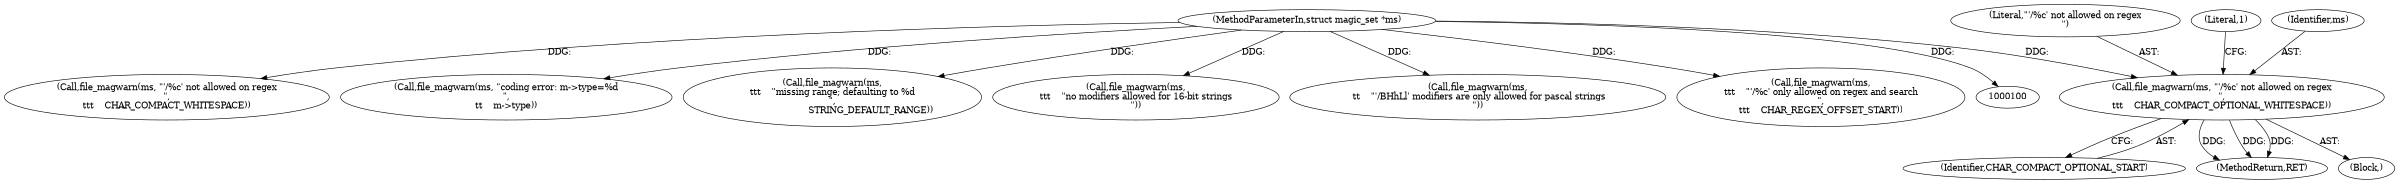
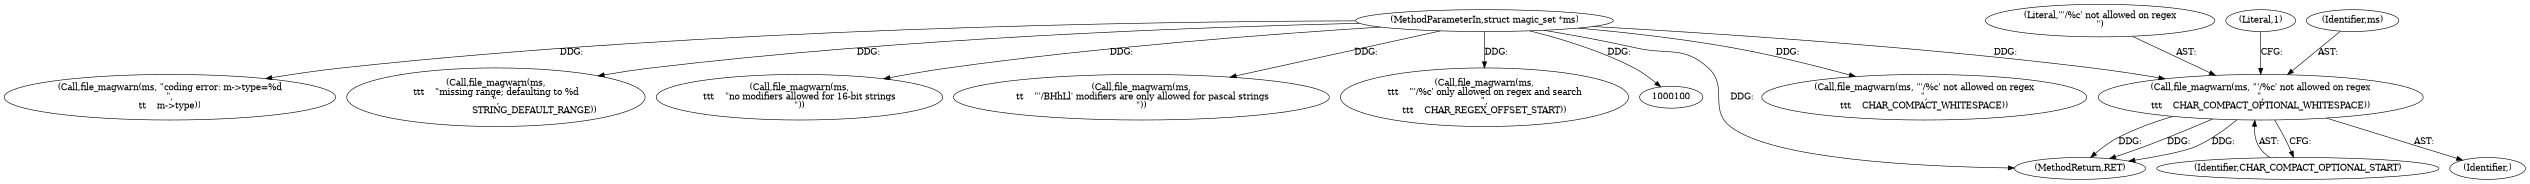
edge "(MethodParameterIn,struct magic_set *ms)" -> "(MethodReturn,RET)": added, label "DDG:"
node "(Block,)": label "(Block,)" -> "(Identifier,)"
